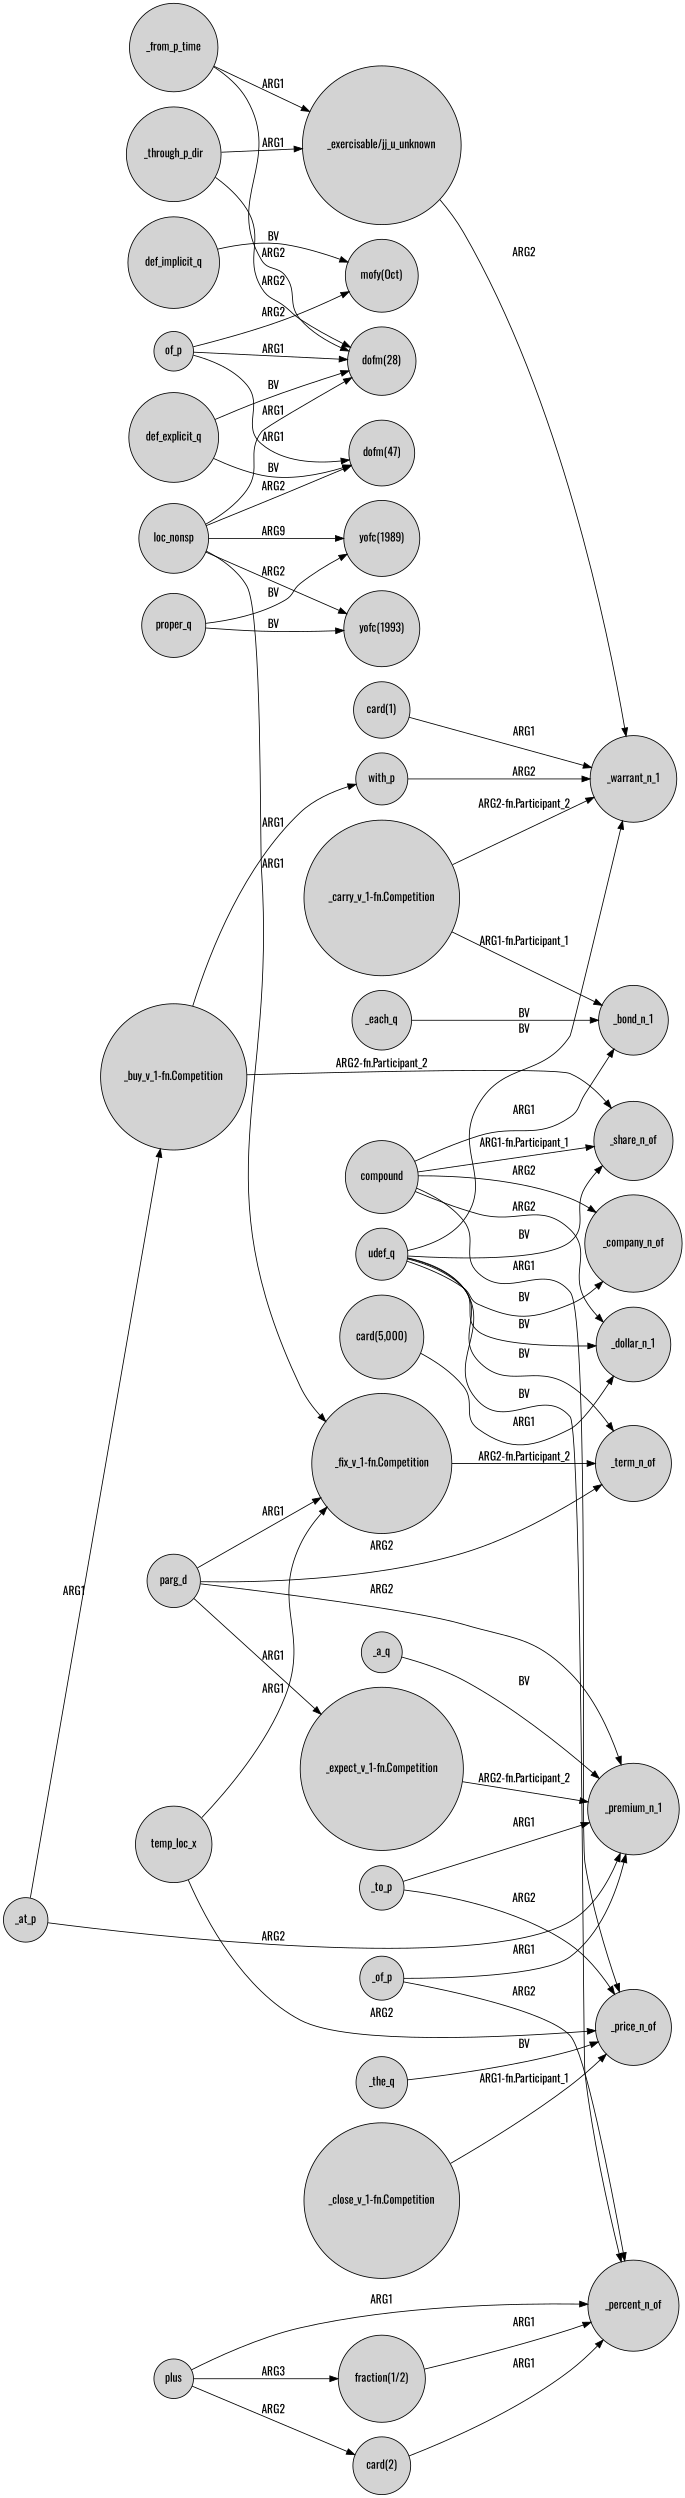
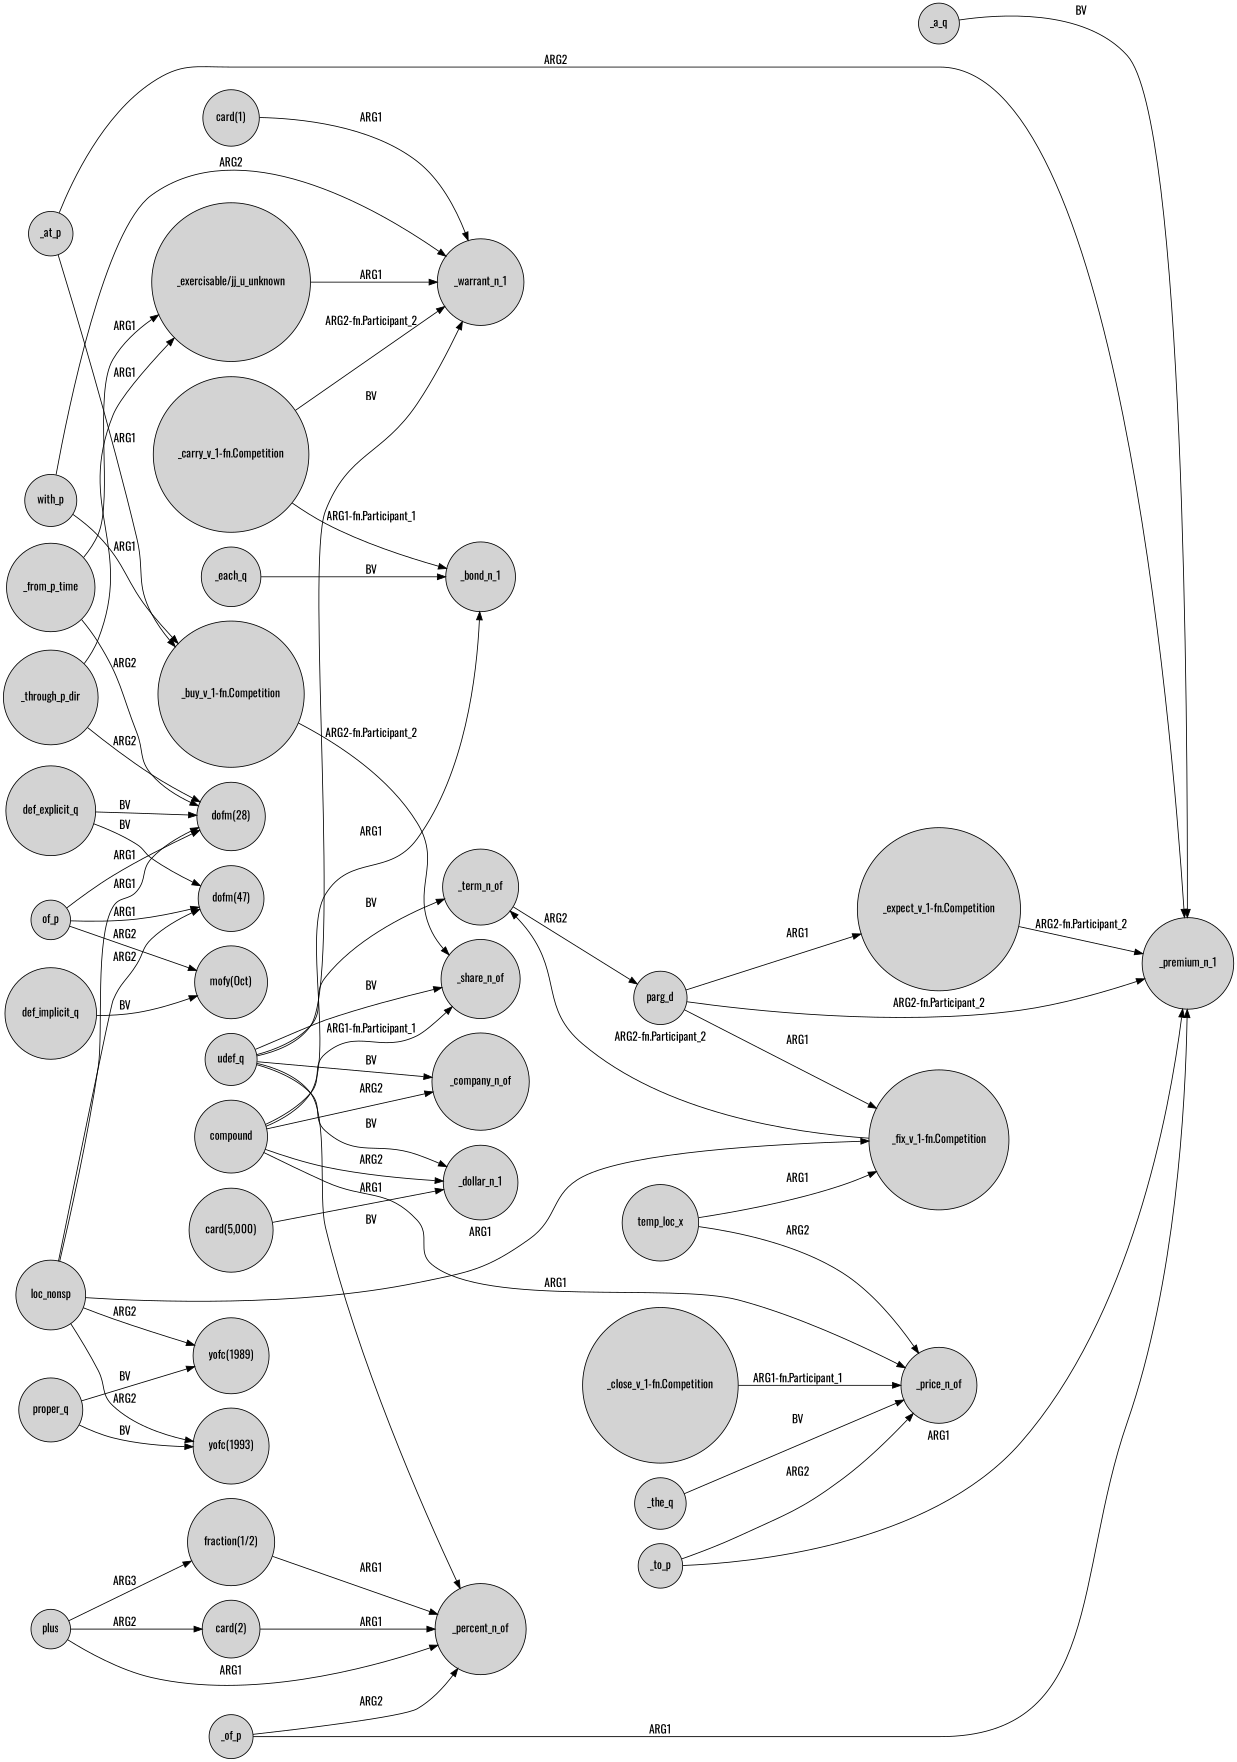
edge "_exercisable/jj_u_unknown" -> "_warrant_n_1": label "ARG2" -> "ARG1"
edge "loc_nonsp" -> "yofc(1989)": label "ARG9" -> "ARG2"
edge "_buy_v_1-fn.Competition" -> "with_p": reversed
edge "parg_d" -> "_term_n_of": reversed
edge "parg_d" -> "_premium_n_1": label "ARG2" -> "ARG2-fn.Participant_2"
